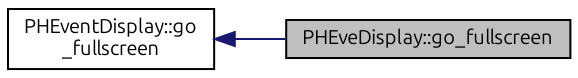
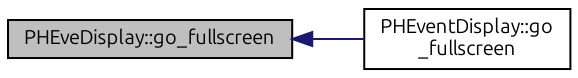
edge "PHEveDisplay::go_fullscreen" -> "PHEventDisplay::go _fullscreen": reversed
